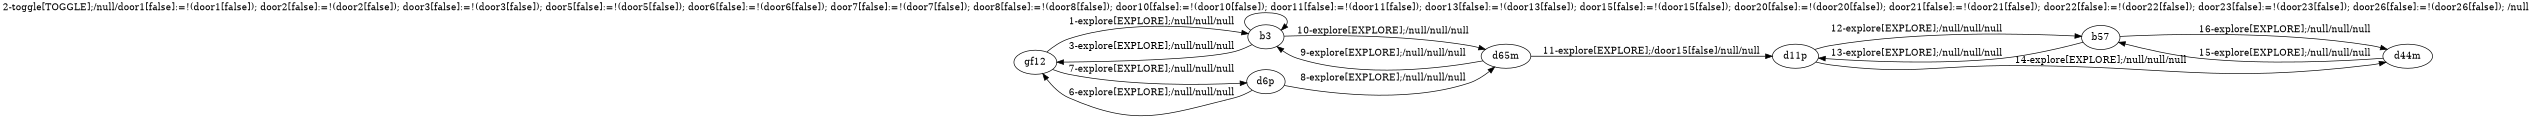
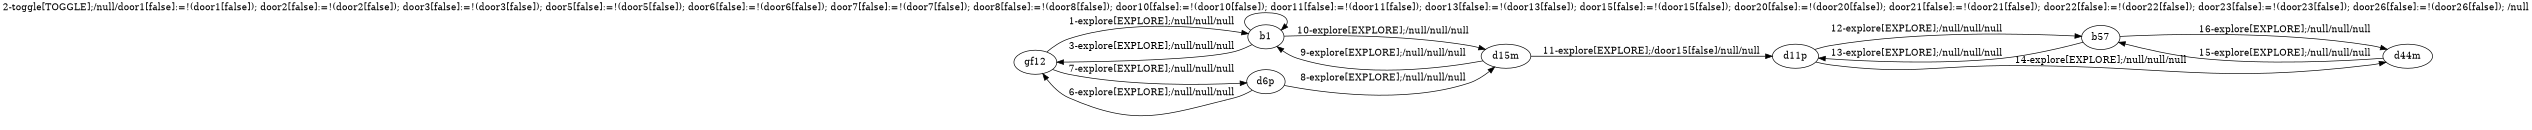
node "b3": label "b3" -> "b1"
node "d65m": label "d65m" -> "d15m"
